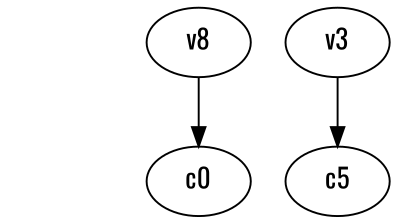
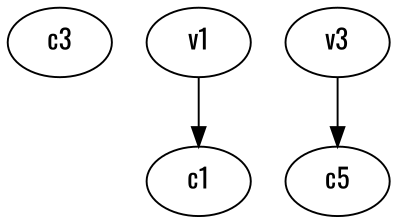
node "c3": added
node "v8": label "v8" -> "v1"
node "c0": label "c0" -> "c1"
